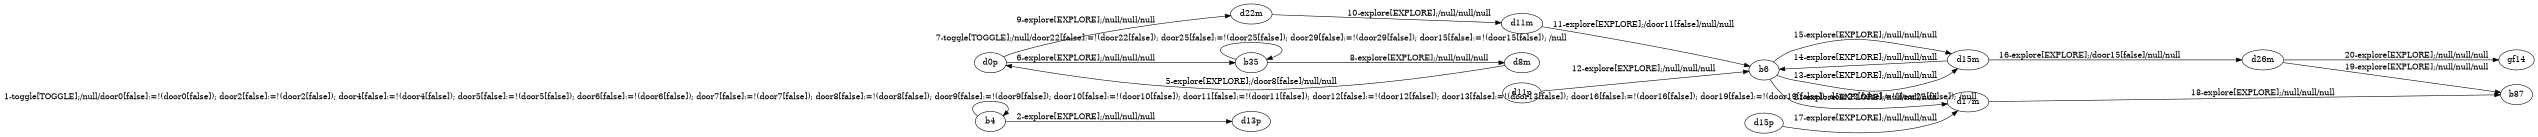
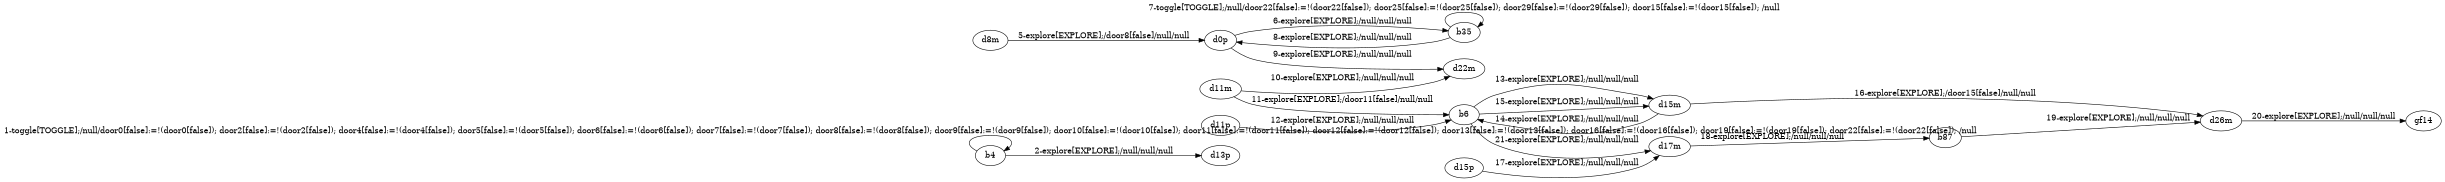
edge "d22m" -> "d11m": reversed
edge "b35" -> "d8m": now "b35" -> "d0p"
edge "d26m" -> "b87": reversed
